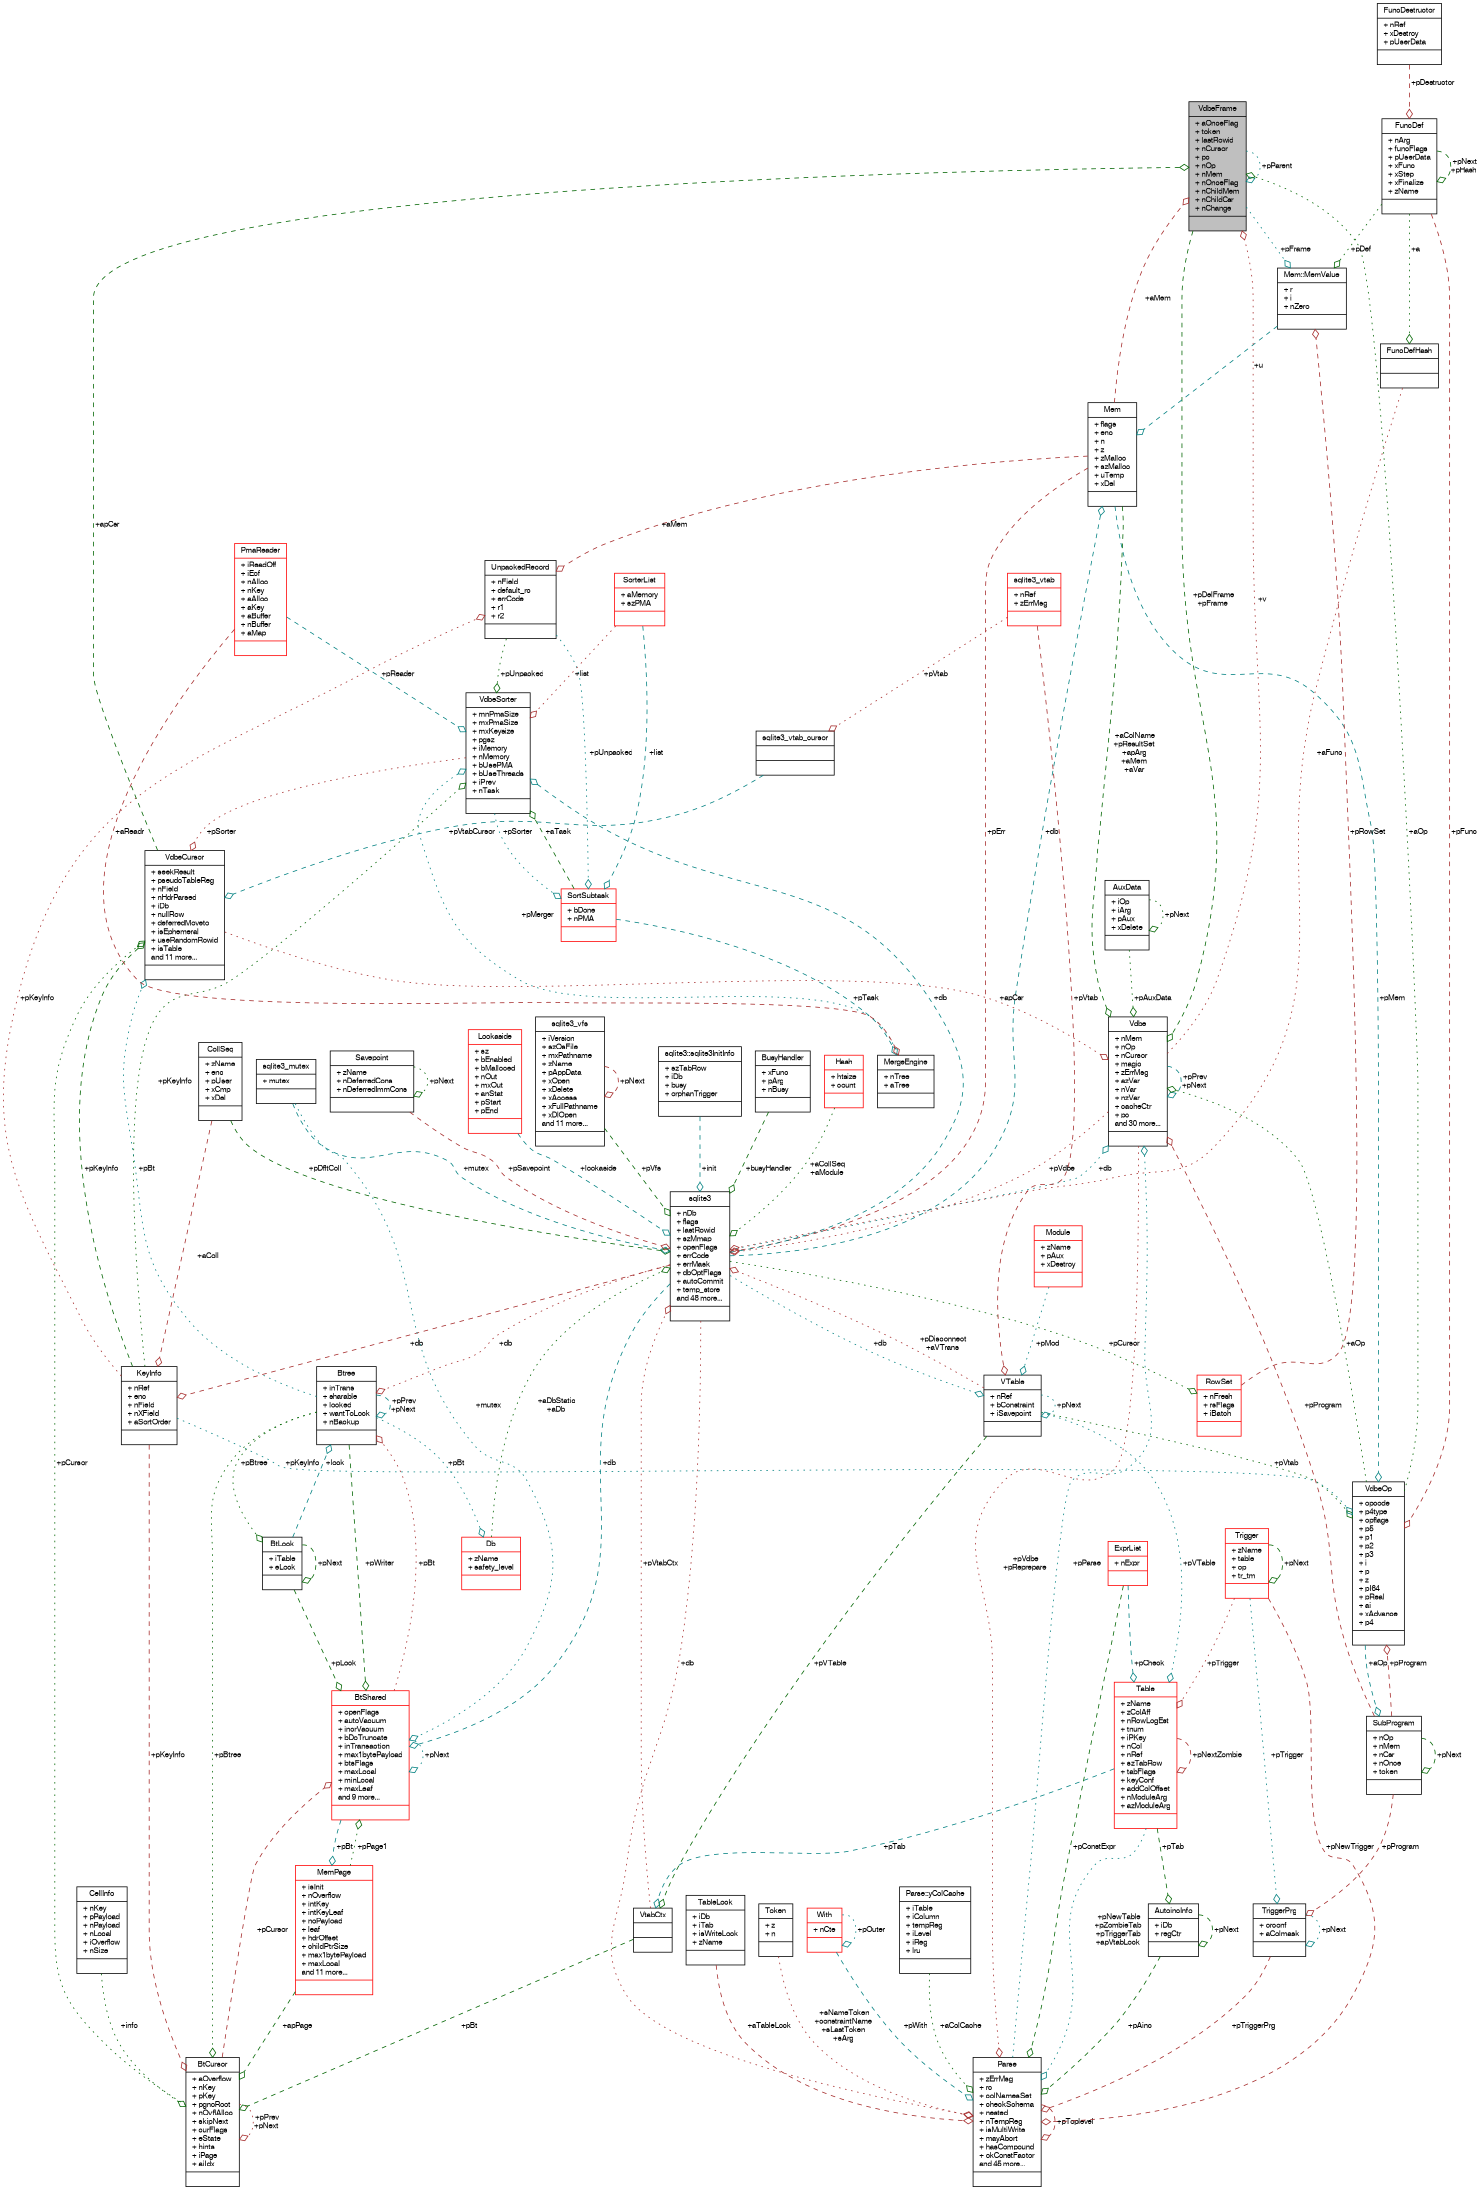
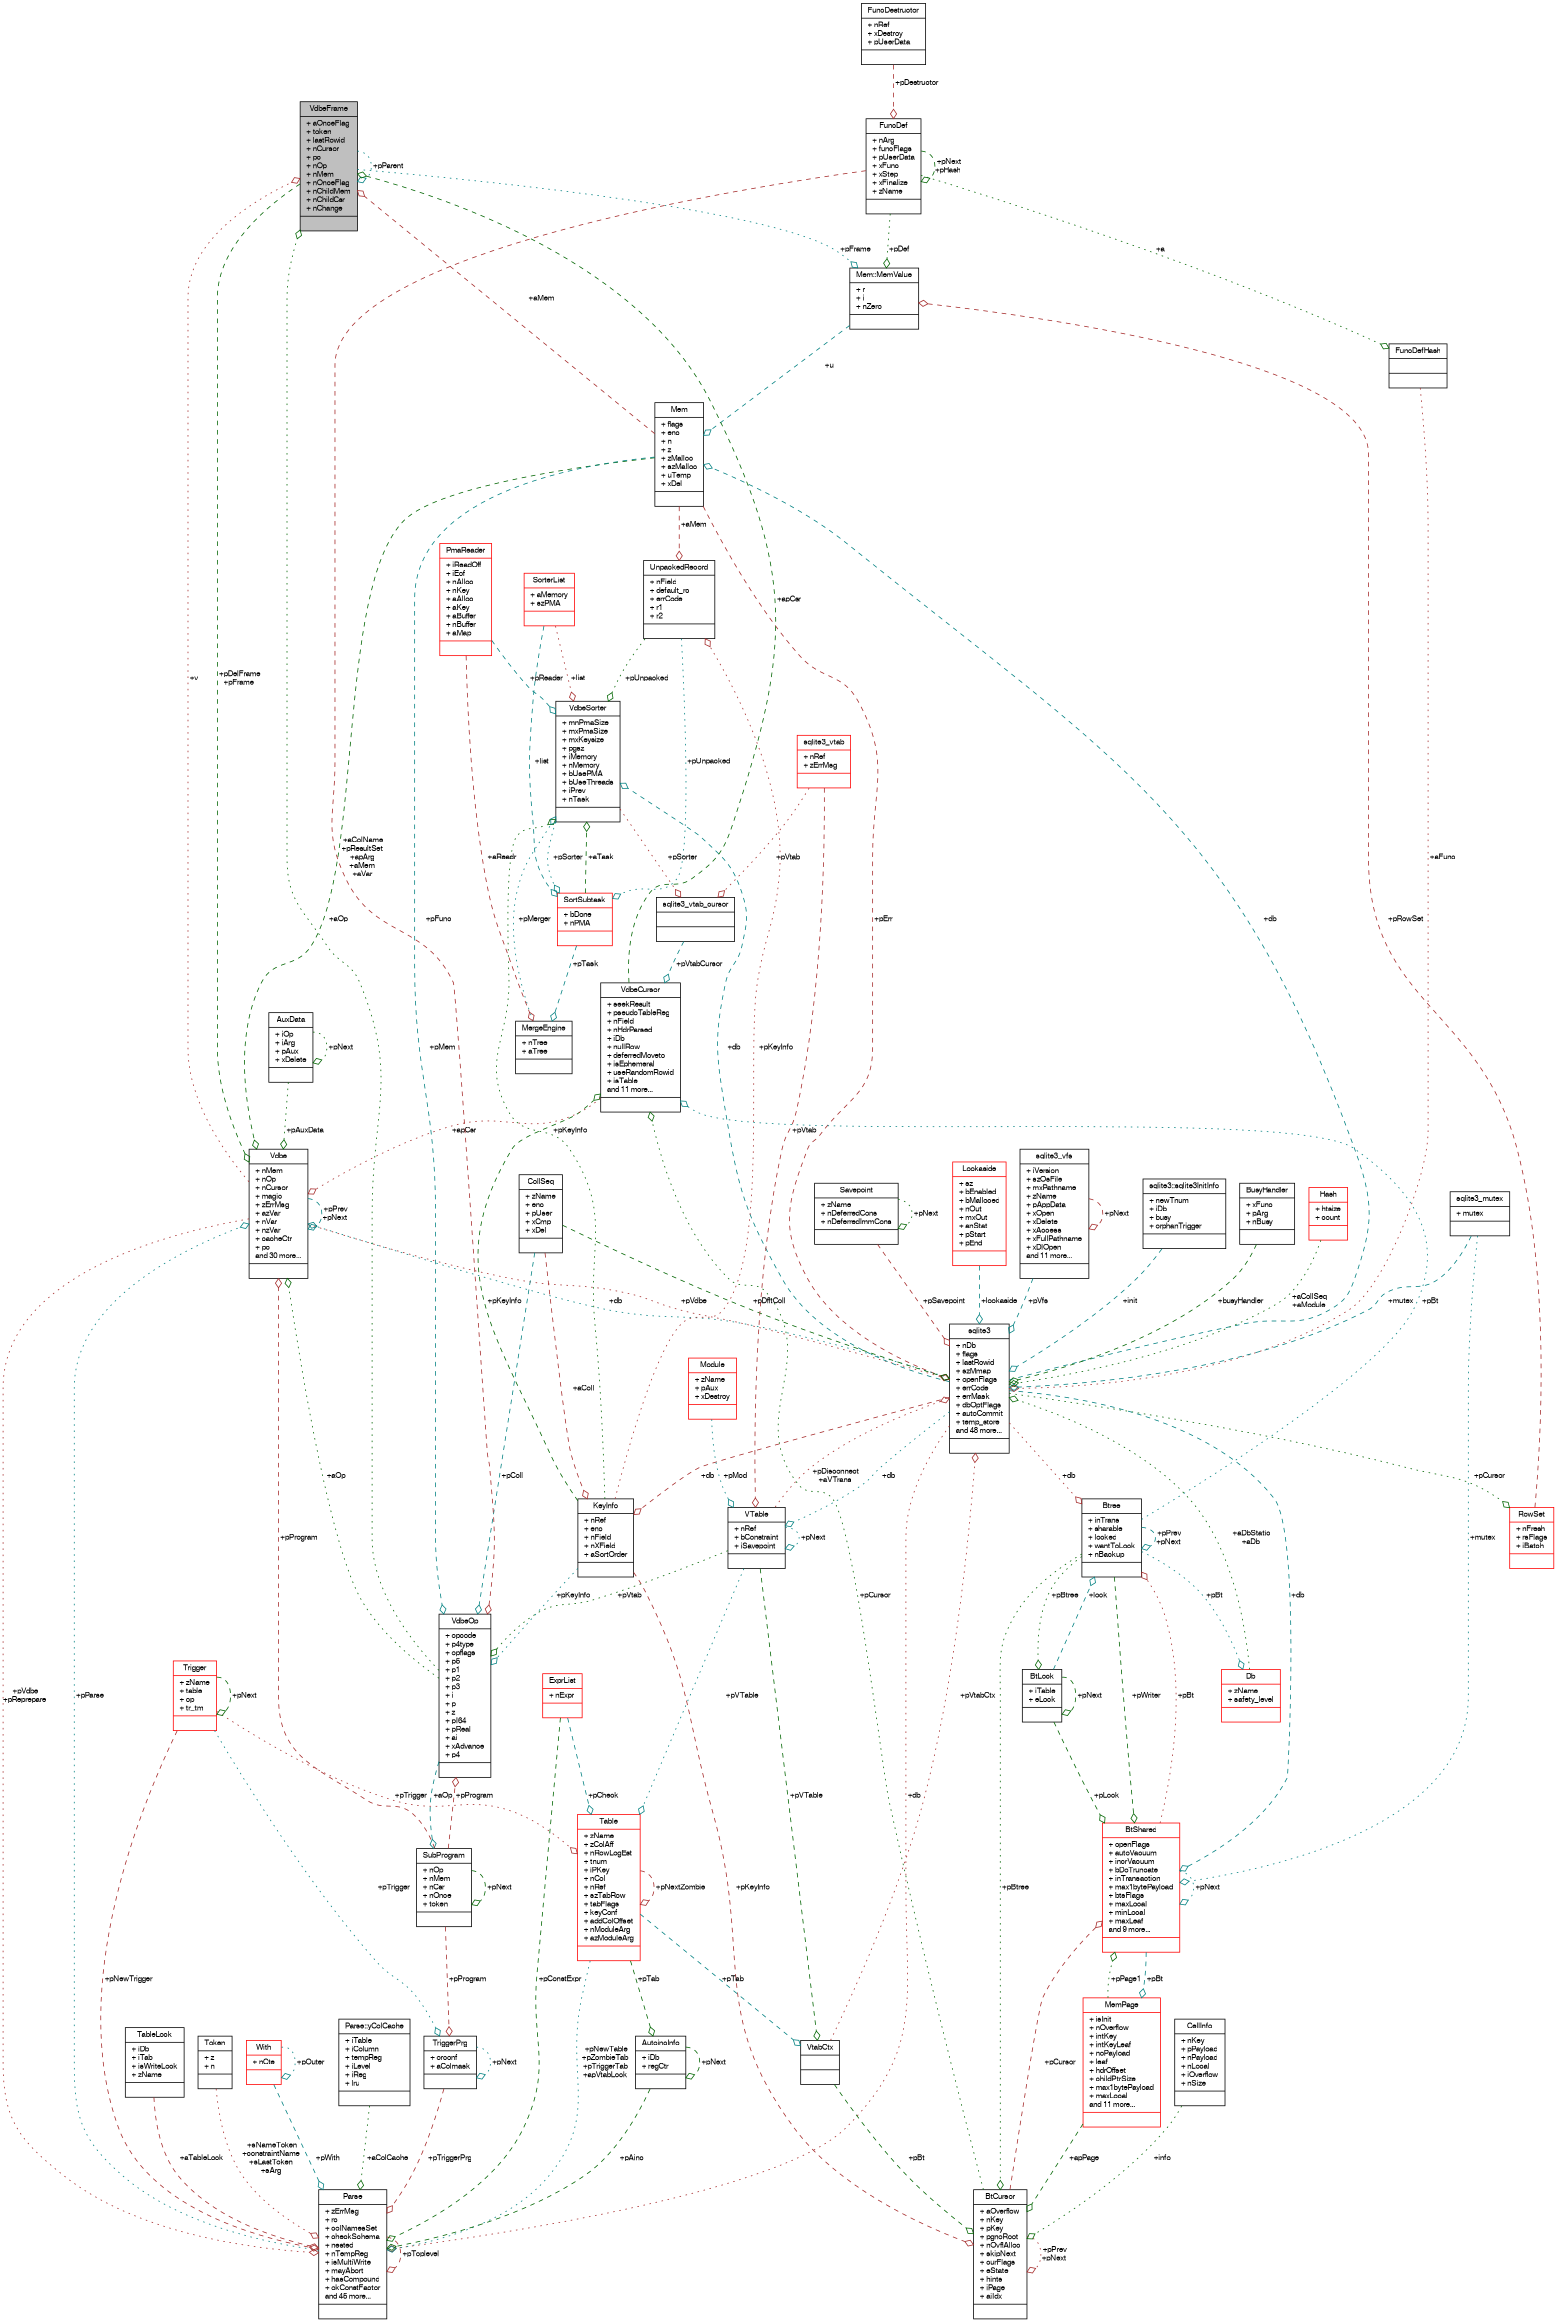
edge "VdbeSorter" -> "VdbeCursor": now "VdbeSorter" -> "sqlite3_vtab_cursor"
node "sqlite3::sqlite3InitInfo": text "+ szTabRow" -> "+ newTnum"
edge "sqlite3_vfs" -> "sqlite3": color darkgreen -> teal
edge "CollSeq" -> "VdbeOp": added, label "+pColl"
